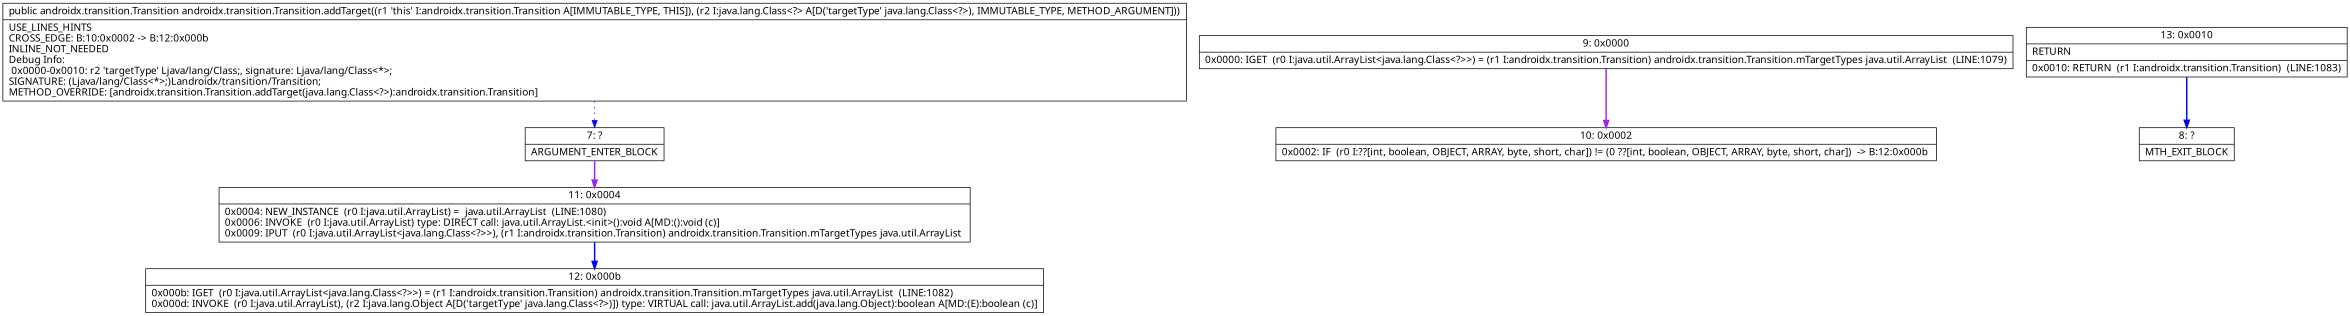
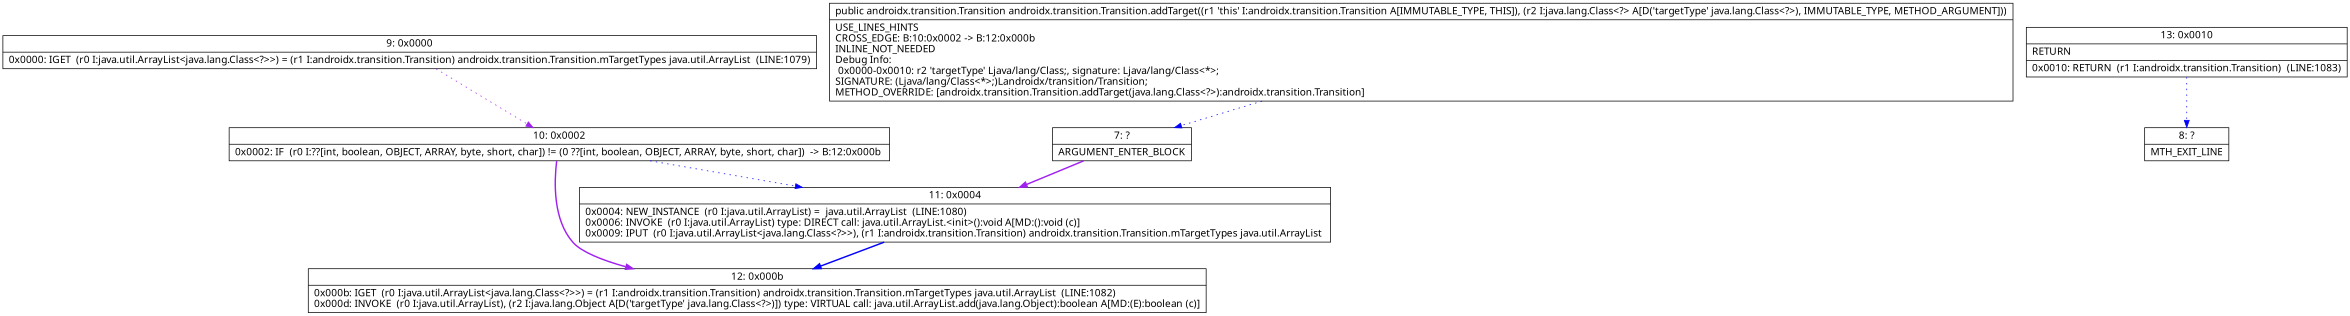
edge "9: 0x0000" -> "10: 0x0002": style bold -> dotted
edge "13: 0x0010" -> "8: ?": style bold -> dotted
node "8: ?": text "MTH_EXIT_BLOCK" -> "MTH_EXIT_LINE"
edge "10: 0x0002" -> "11: 0x0004": added
edge "10: 0x0002" -> "12: 0x000b": added
